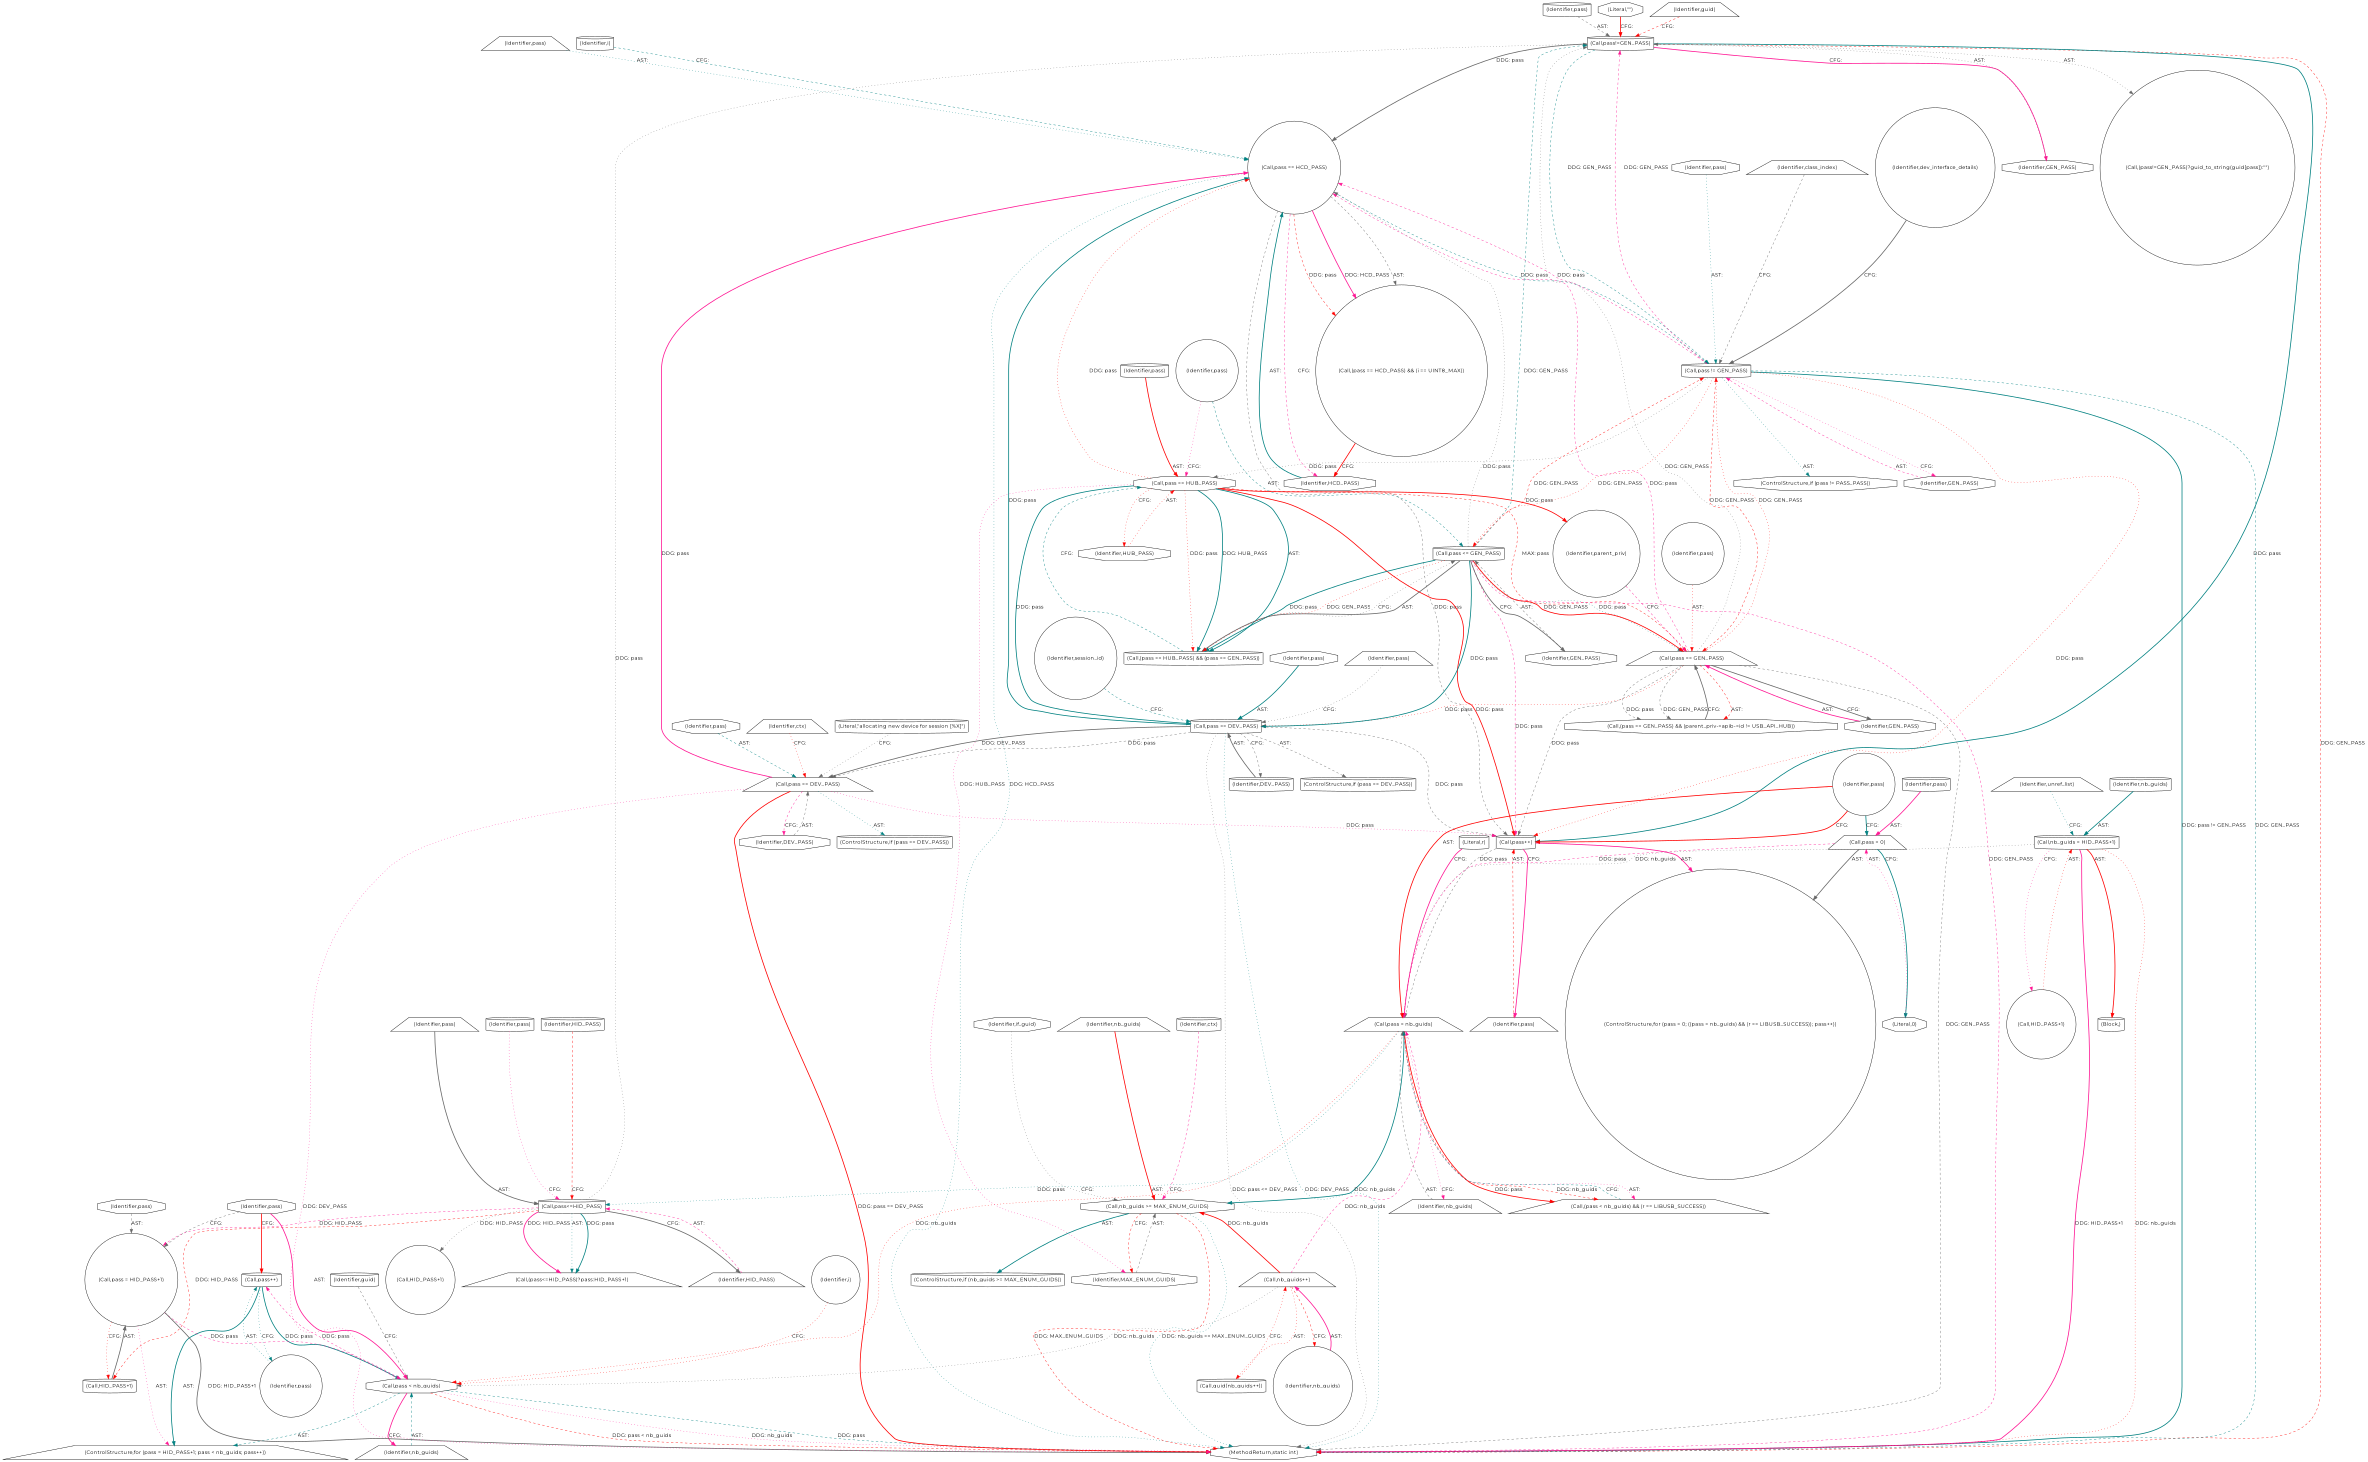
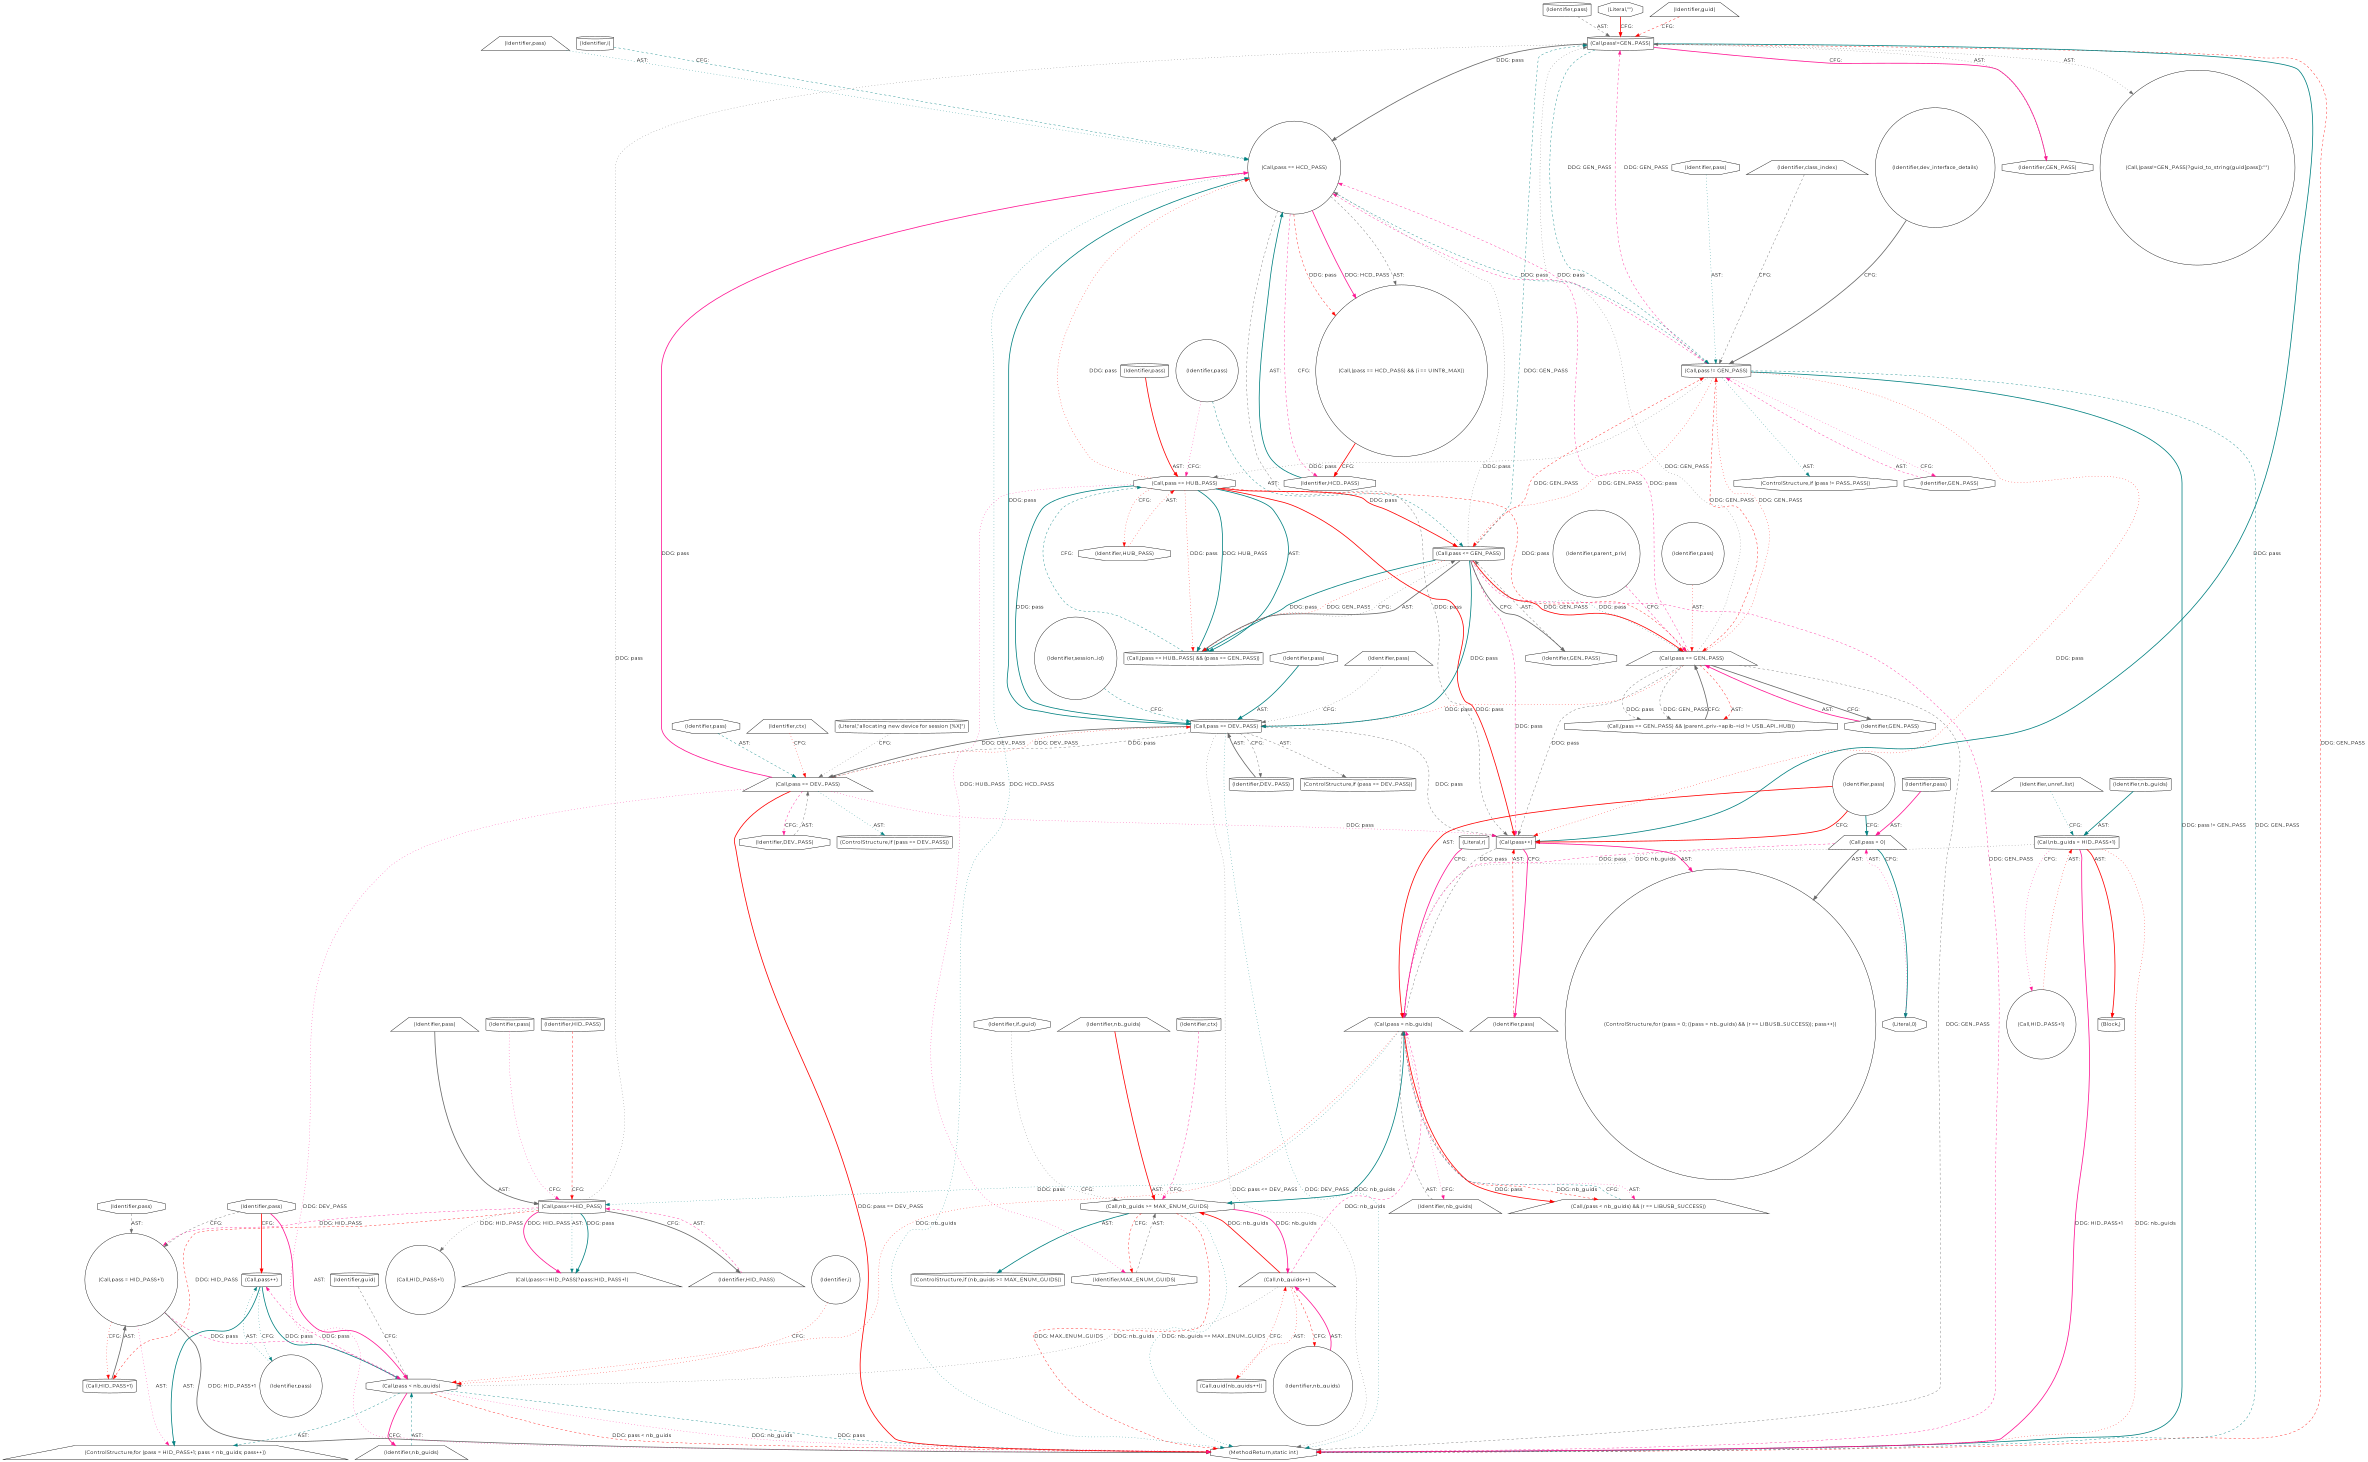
edge "(Call,pass >= HUB_PASS)" -> "(Identifier,parent_priv)": now "(Call,pass >= HUB_PASS)" -> "(Call,pass <= GEN_PASS)"
edge "(Call,pass >= HUB_PASS)" -> "(Call,pass == GEN_PASS)": label "MAX: pass" -> "DDG: pass"
edge "(Call,pass == DEV_PASS)" -> "(Call,pass <= DEV_PASS)": added, label "DDG: DEV_PASS"
edge "(Call,nb_guids >= MAX_ENUM_GUIDS)" -> "(Call,nb_guids++)": added, label "DDG: nb_guids"
